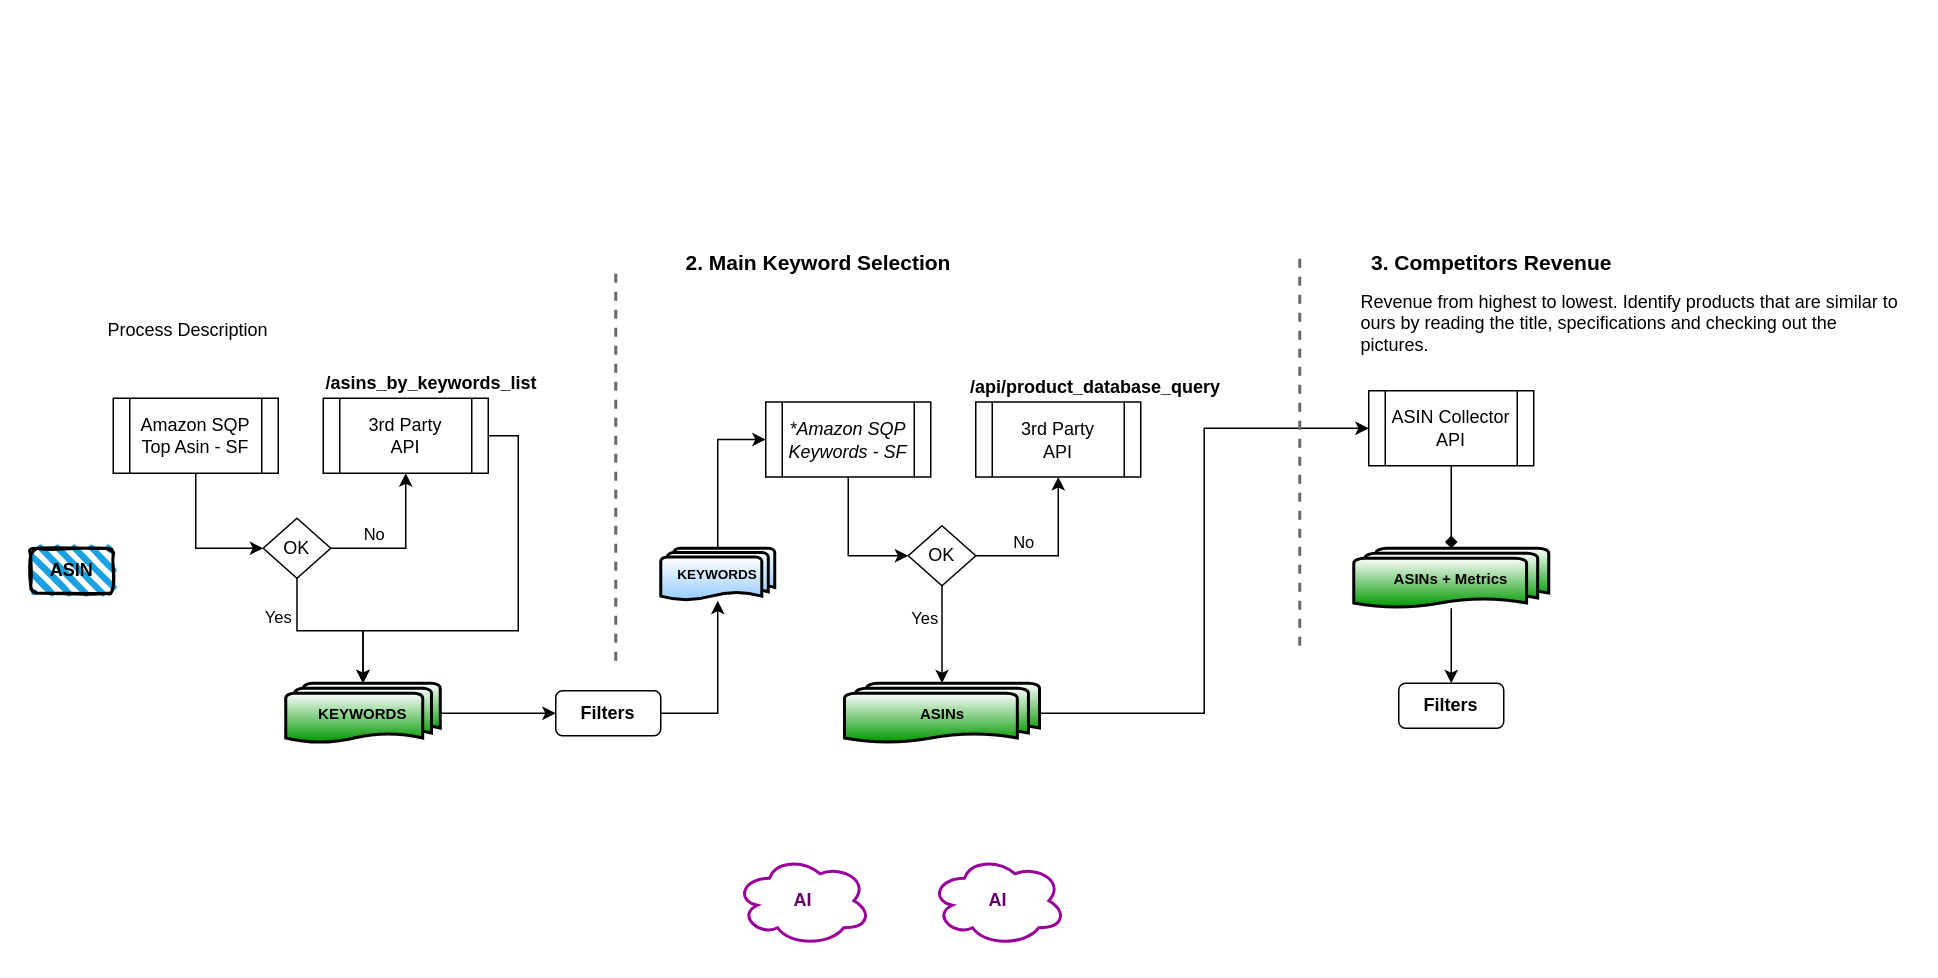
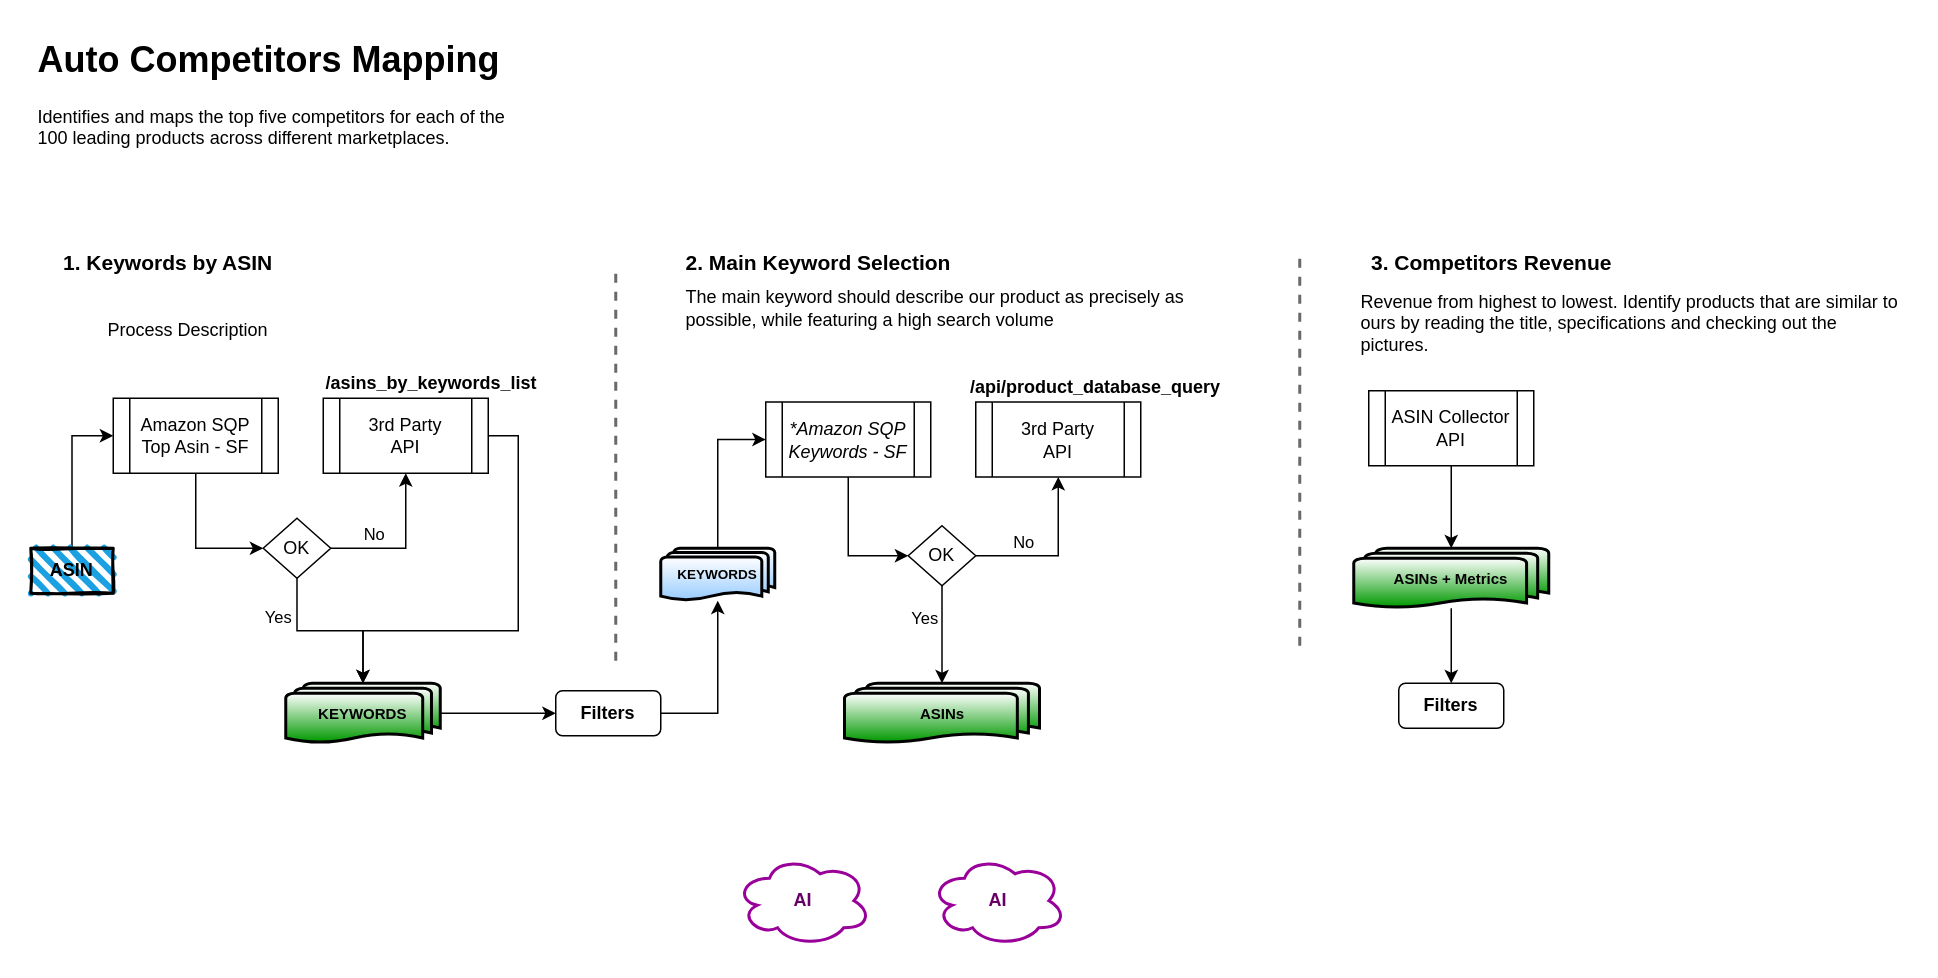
node "Auto Competitors MappingIdentifies and maps the top five competitors for each of the 100 leading products across different marketplaces..": added
node "1. Keywords by ASIN": added
node "The main keyword should describe our product as precisely as possible, while featuring a high search volume": added
edge "ASIN" -> "Amazon SQP Top Asin - SF": added
edge "ASIN Collector API" -> "ASINs + Metrics": arrowhead diamond -> classic
node "ASIN": shape rounded rectangle -> rectangle
edge "ASINs" -> "ASIN Collector API": removed
